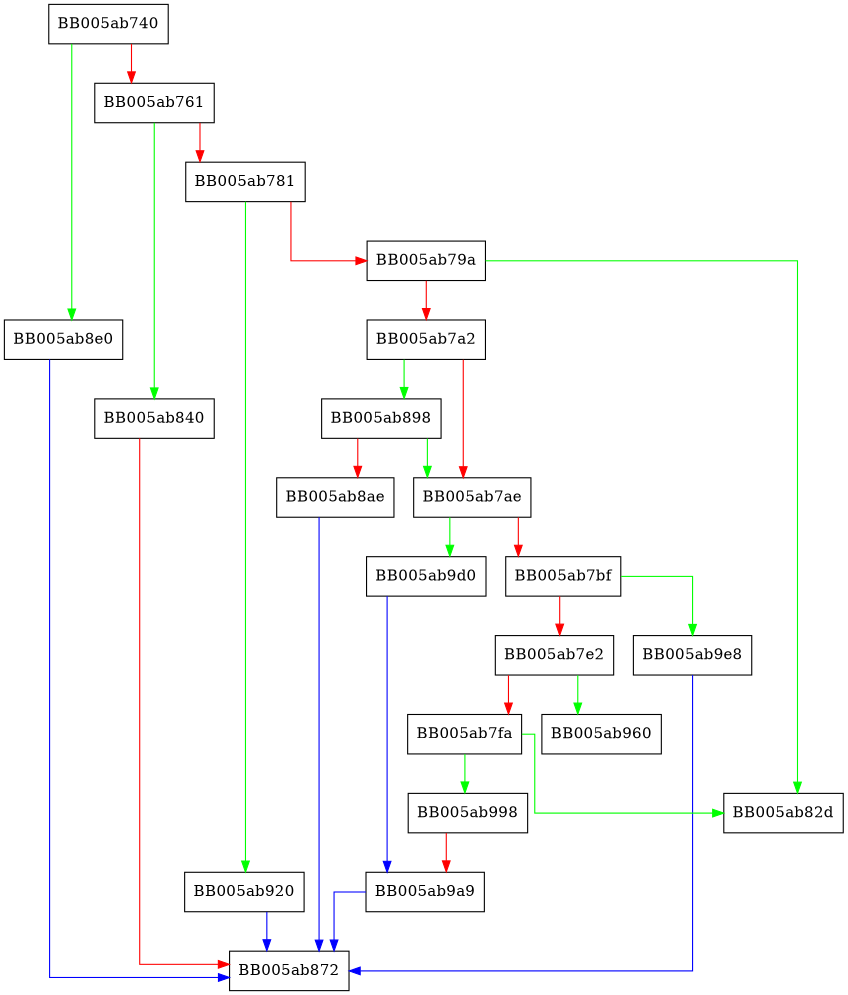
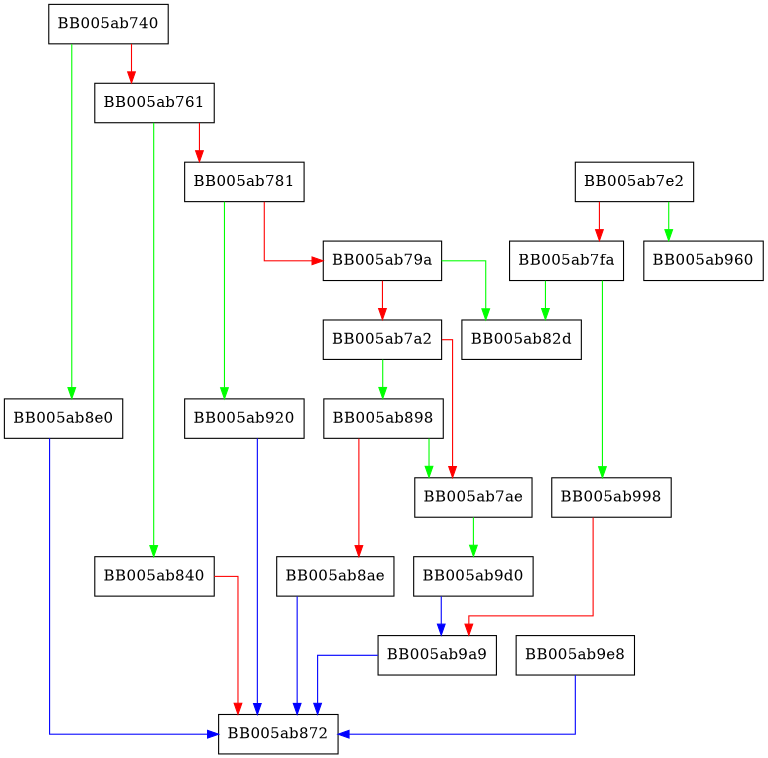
node "BB005ab7bf": removed
